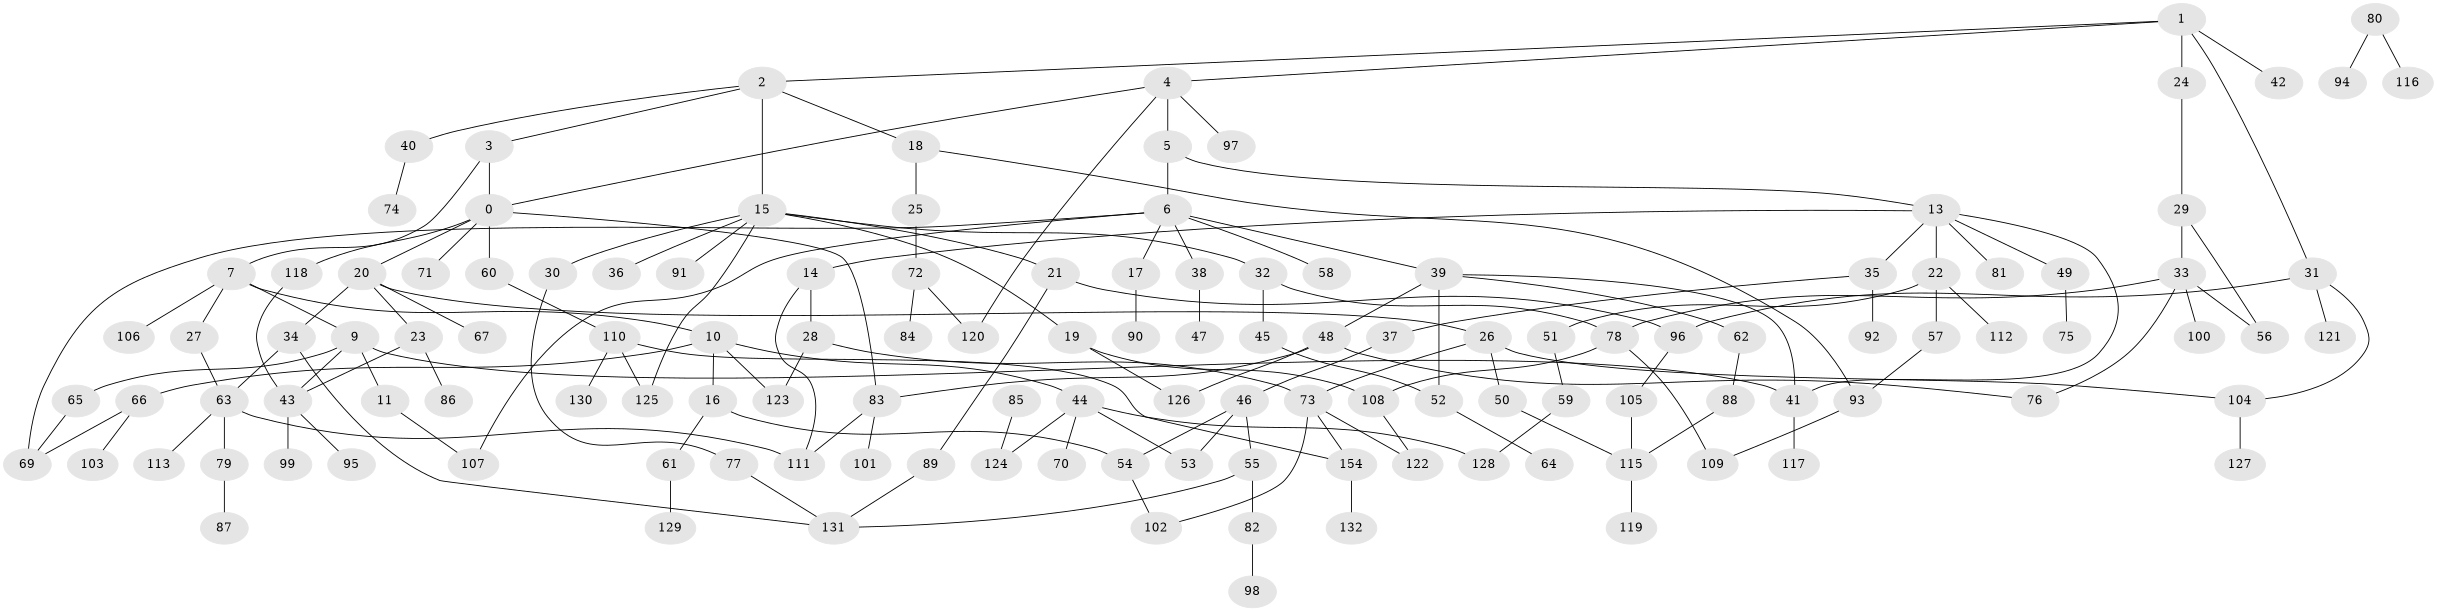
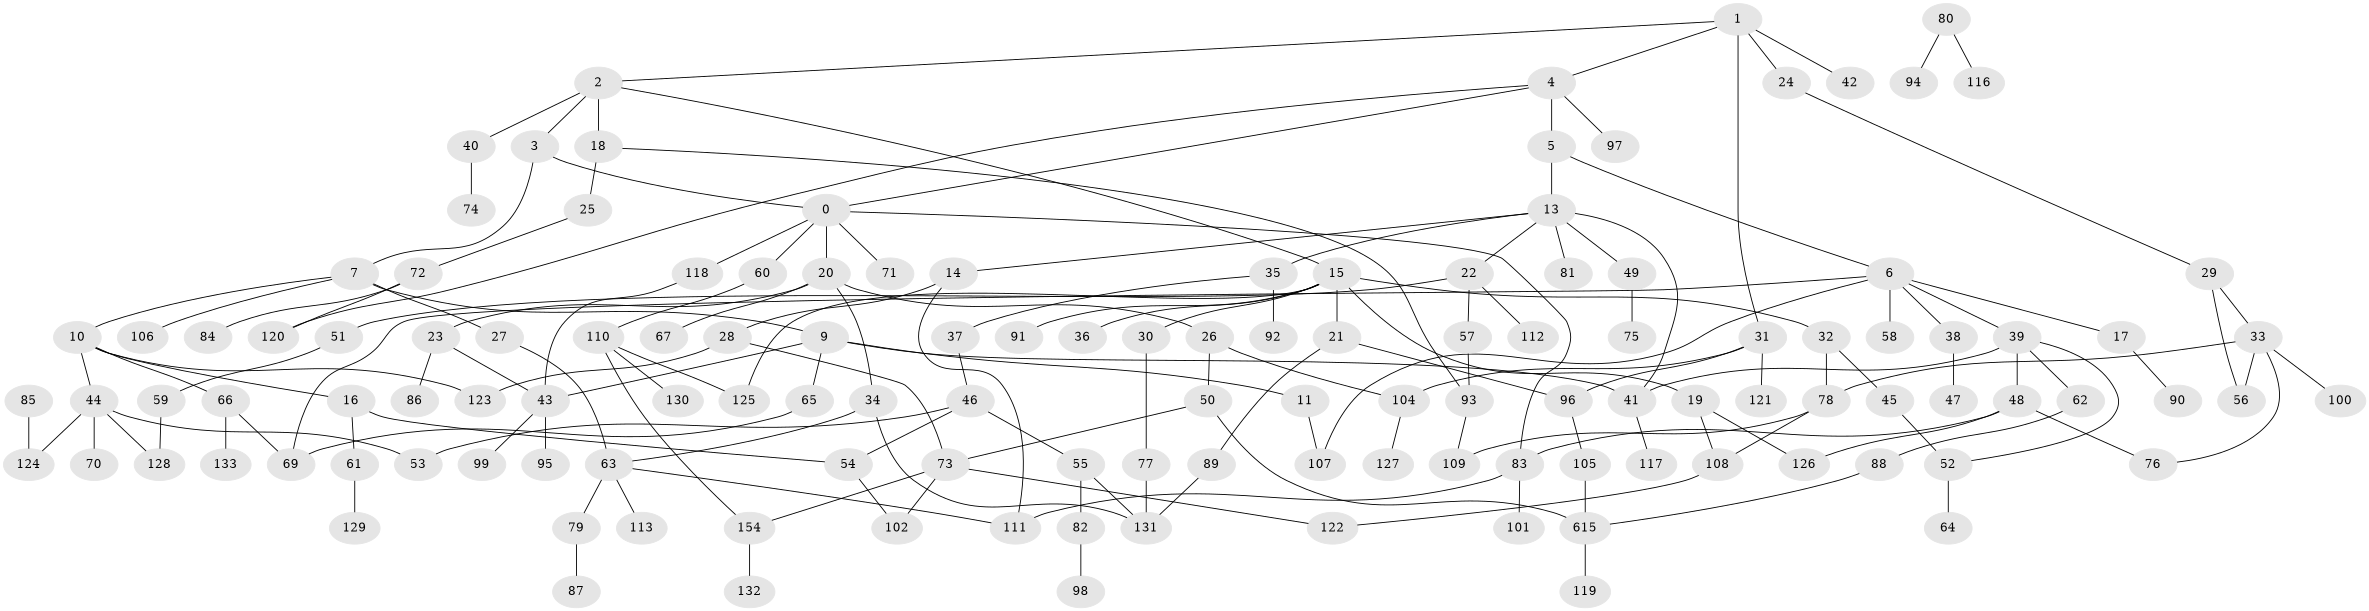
edge "26" -- "73": now "50" -- "73"
node "103": label "103" -> "133"
node "115": label "115" -> "615"
